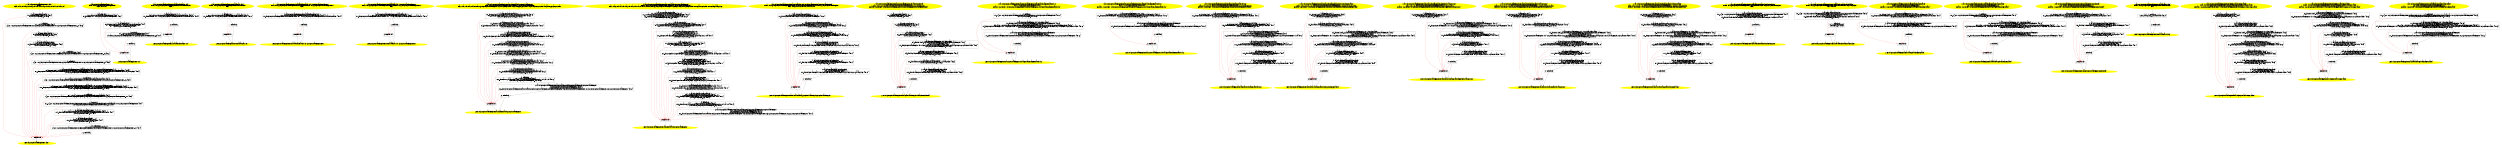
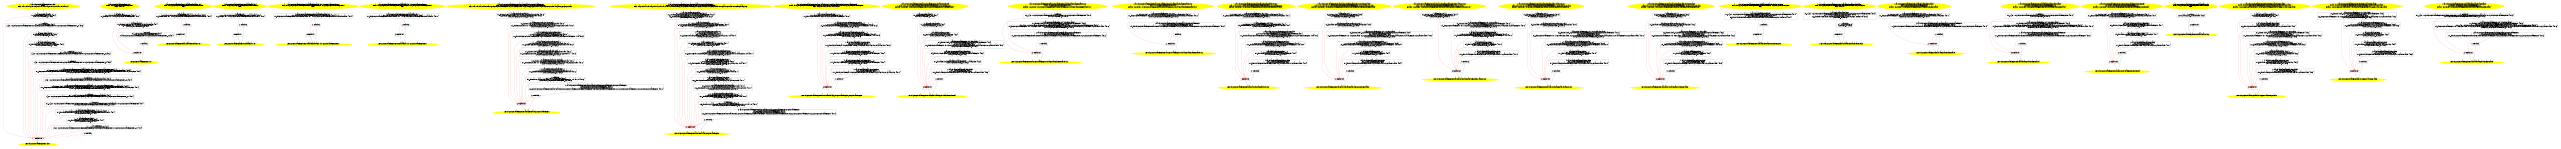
node "16:  method_body": added
